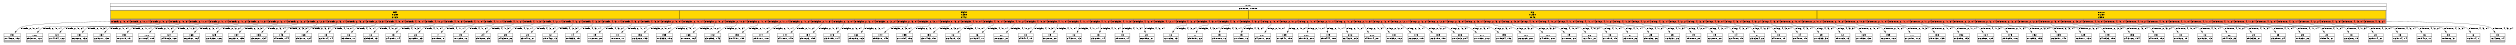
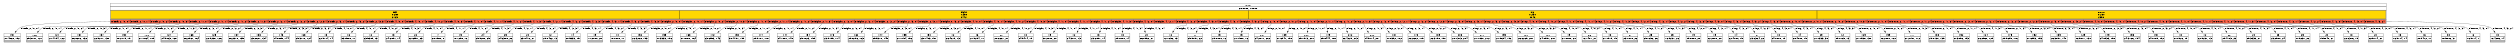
edge "10001" -> "10": label "O(Left, 2, (1, 1))" -> "O(Left, 4, (3, 3))"
